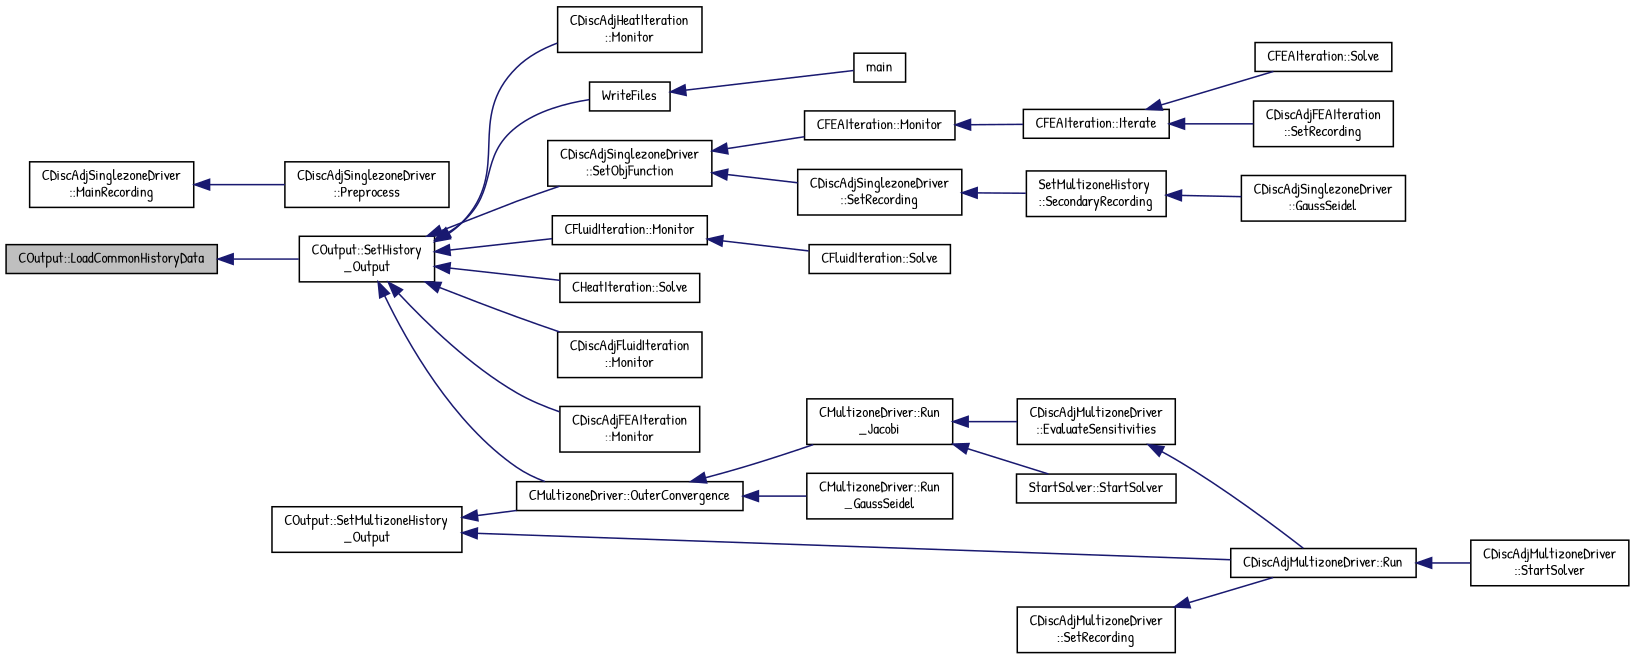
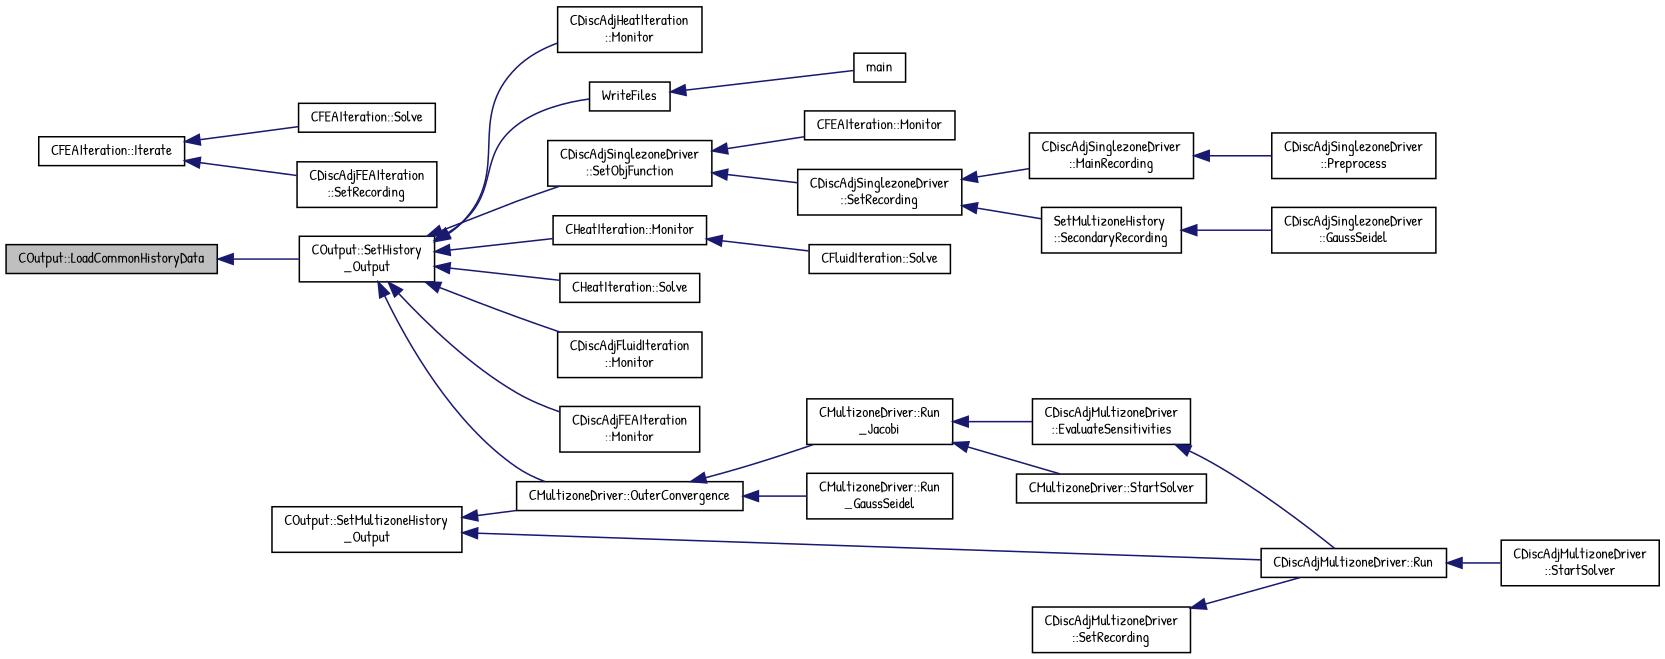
edge "CFEAIteration::Iterate" -> "CFEAIteration::Monitor": removed
edge "CDiscAdjSinglezoneDriver ::MainRecording" -> "CDiscAdjSinglezoneDriver ::SetRecording": added
node "CFluidIteration::Monitor": label "CFluidIteration::Monitor" -> "CHeatIteration::Monitor"
node "StartSolver::StartSolver": label "StartSolver::StartSolver" -> "CMultizoneDriver::StartSolver"
